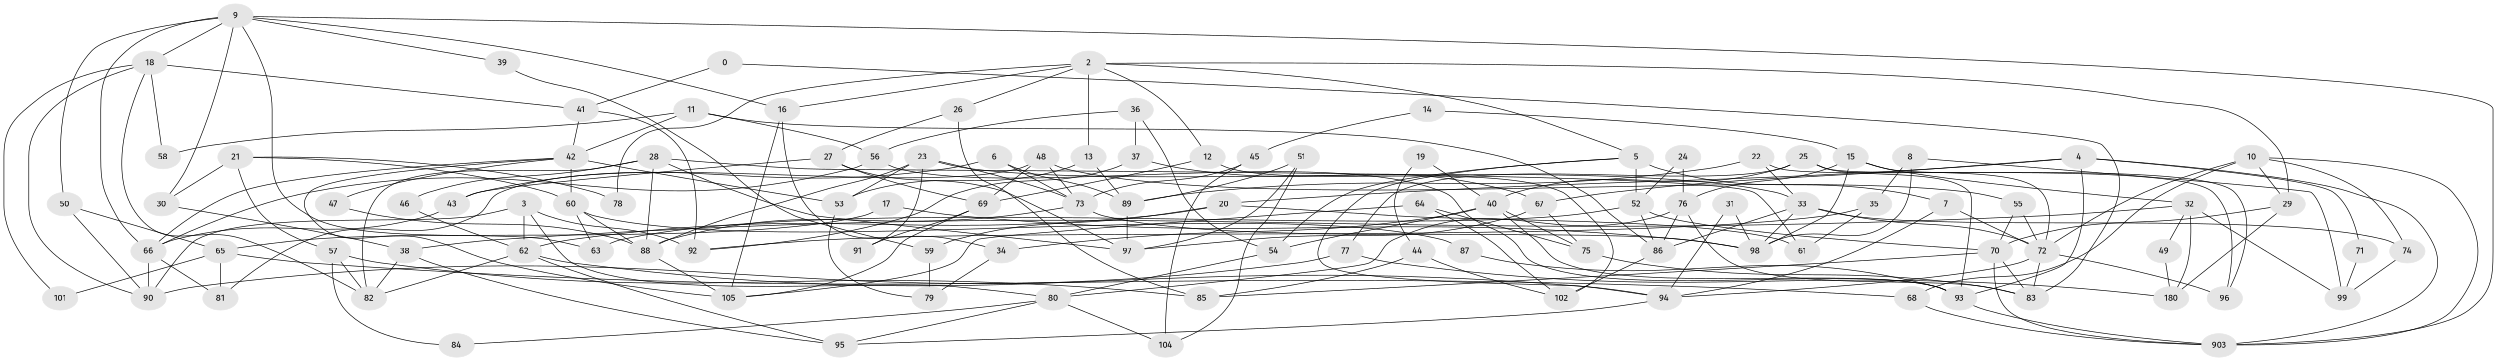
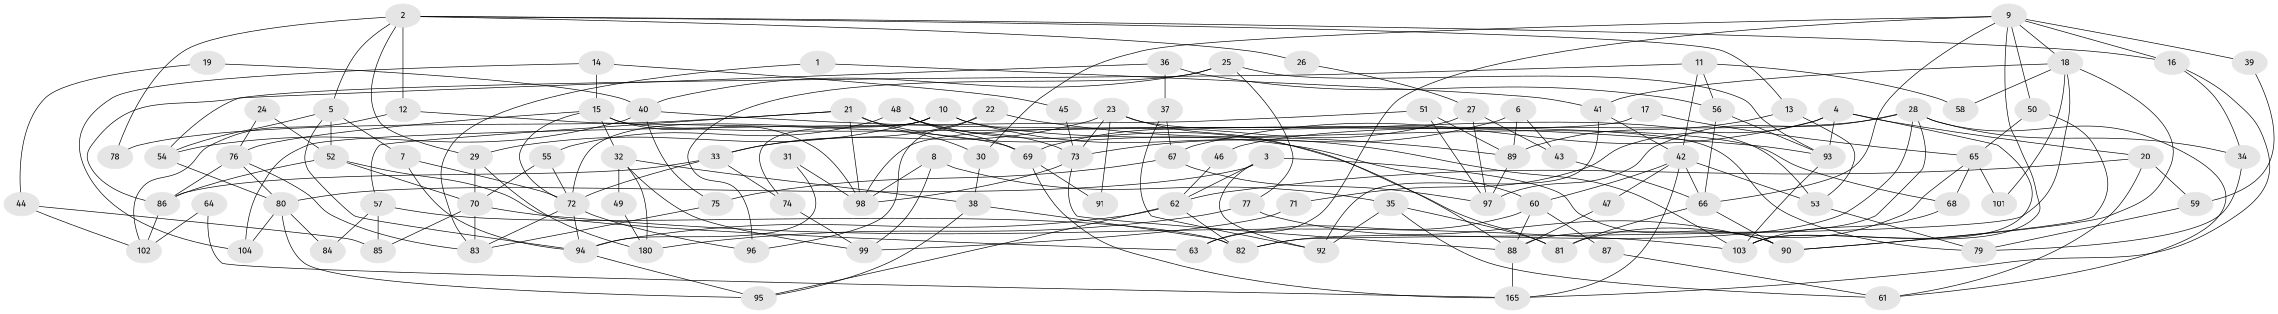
node "0": label "0" -> "1"
edge "15" -- "79": added
edge "26" -- "85": removed
edge "35" -- "81": added
edge "64" -- "75": removed
edge "33" -- "98": now "21" -- "98"
edge "40" -- "34": now "28" -- "34"
edge "45" -- "104": now "14" -- "104"
edge "87" -- "93": now "87" -- "61"
node "105": label "105" -> "165"
node "903": label "903" -> "103"
